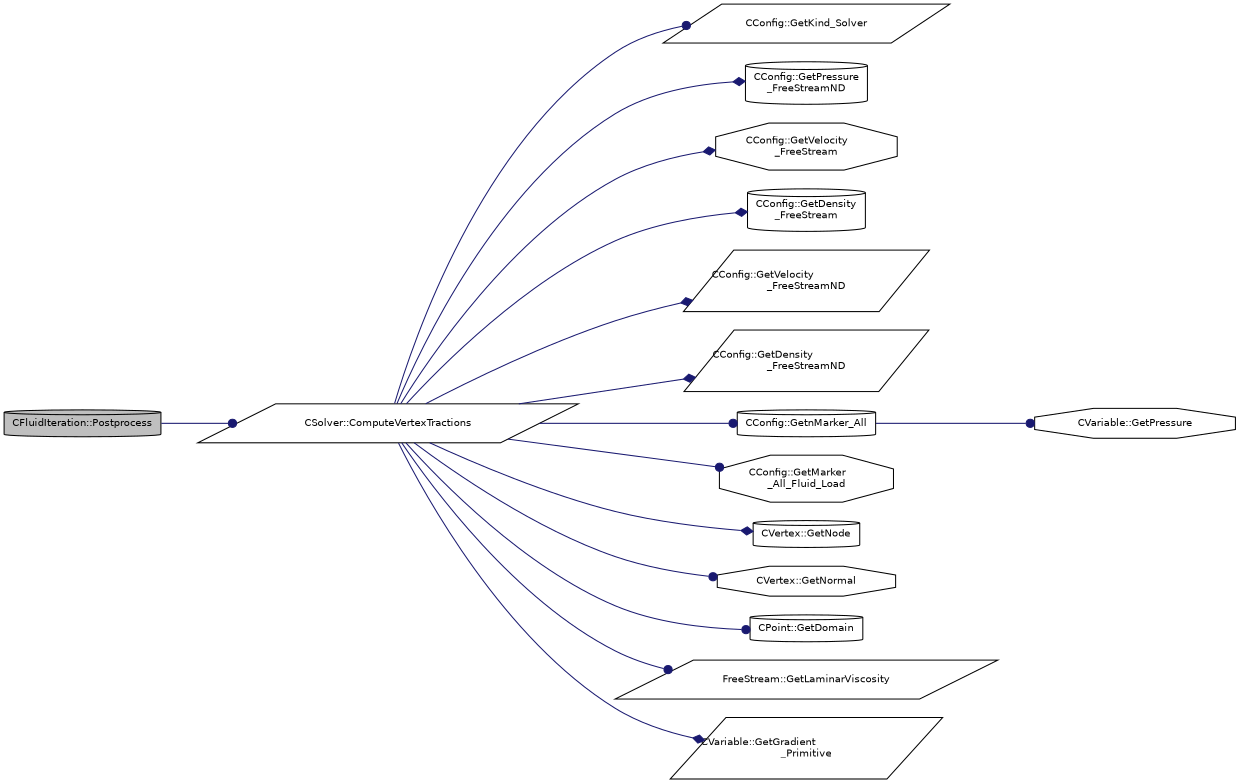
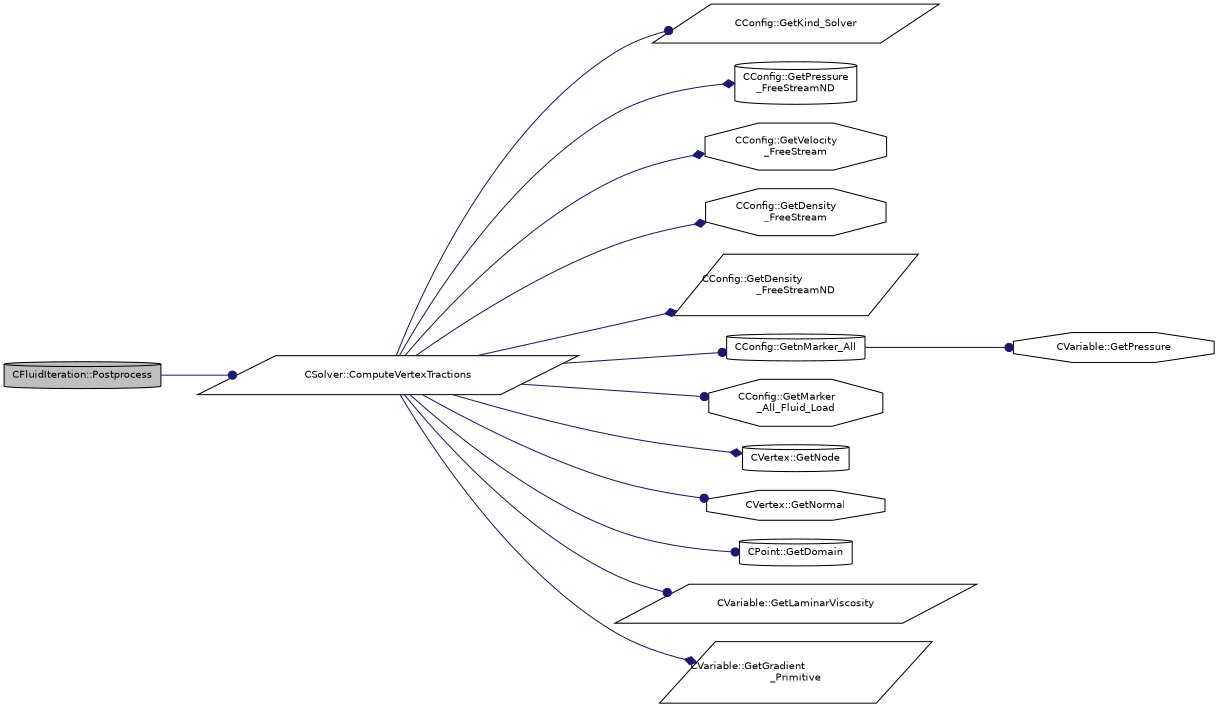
node "CConfig::GetDensity _FreeStream": shape cylinder -> octagon
node "CConfig::GetVelocity _FreeStreamND": removed
node "FreeStream::GetLaminarViscosity": label "FreeStream::GetLaminarViscosity" -> "CVariable::GetLaminarViscosity"
